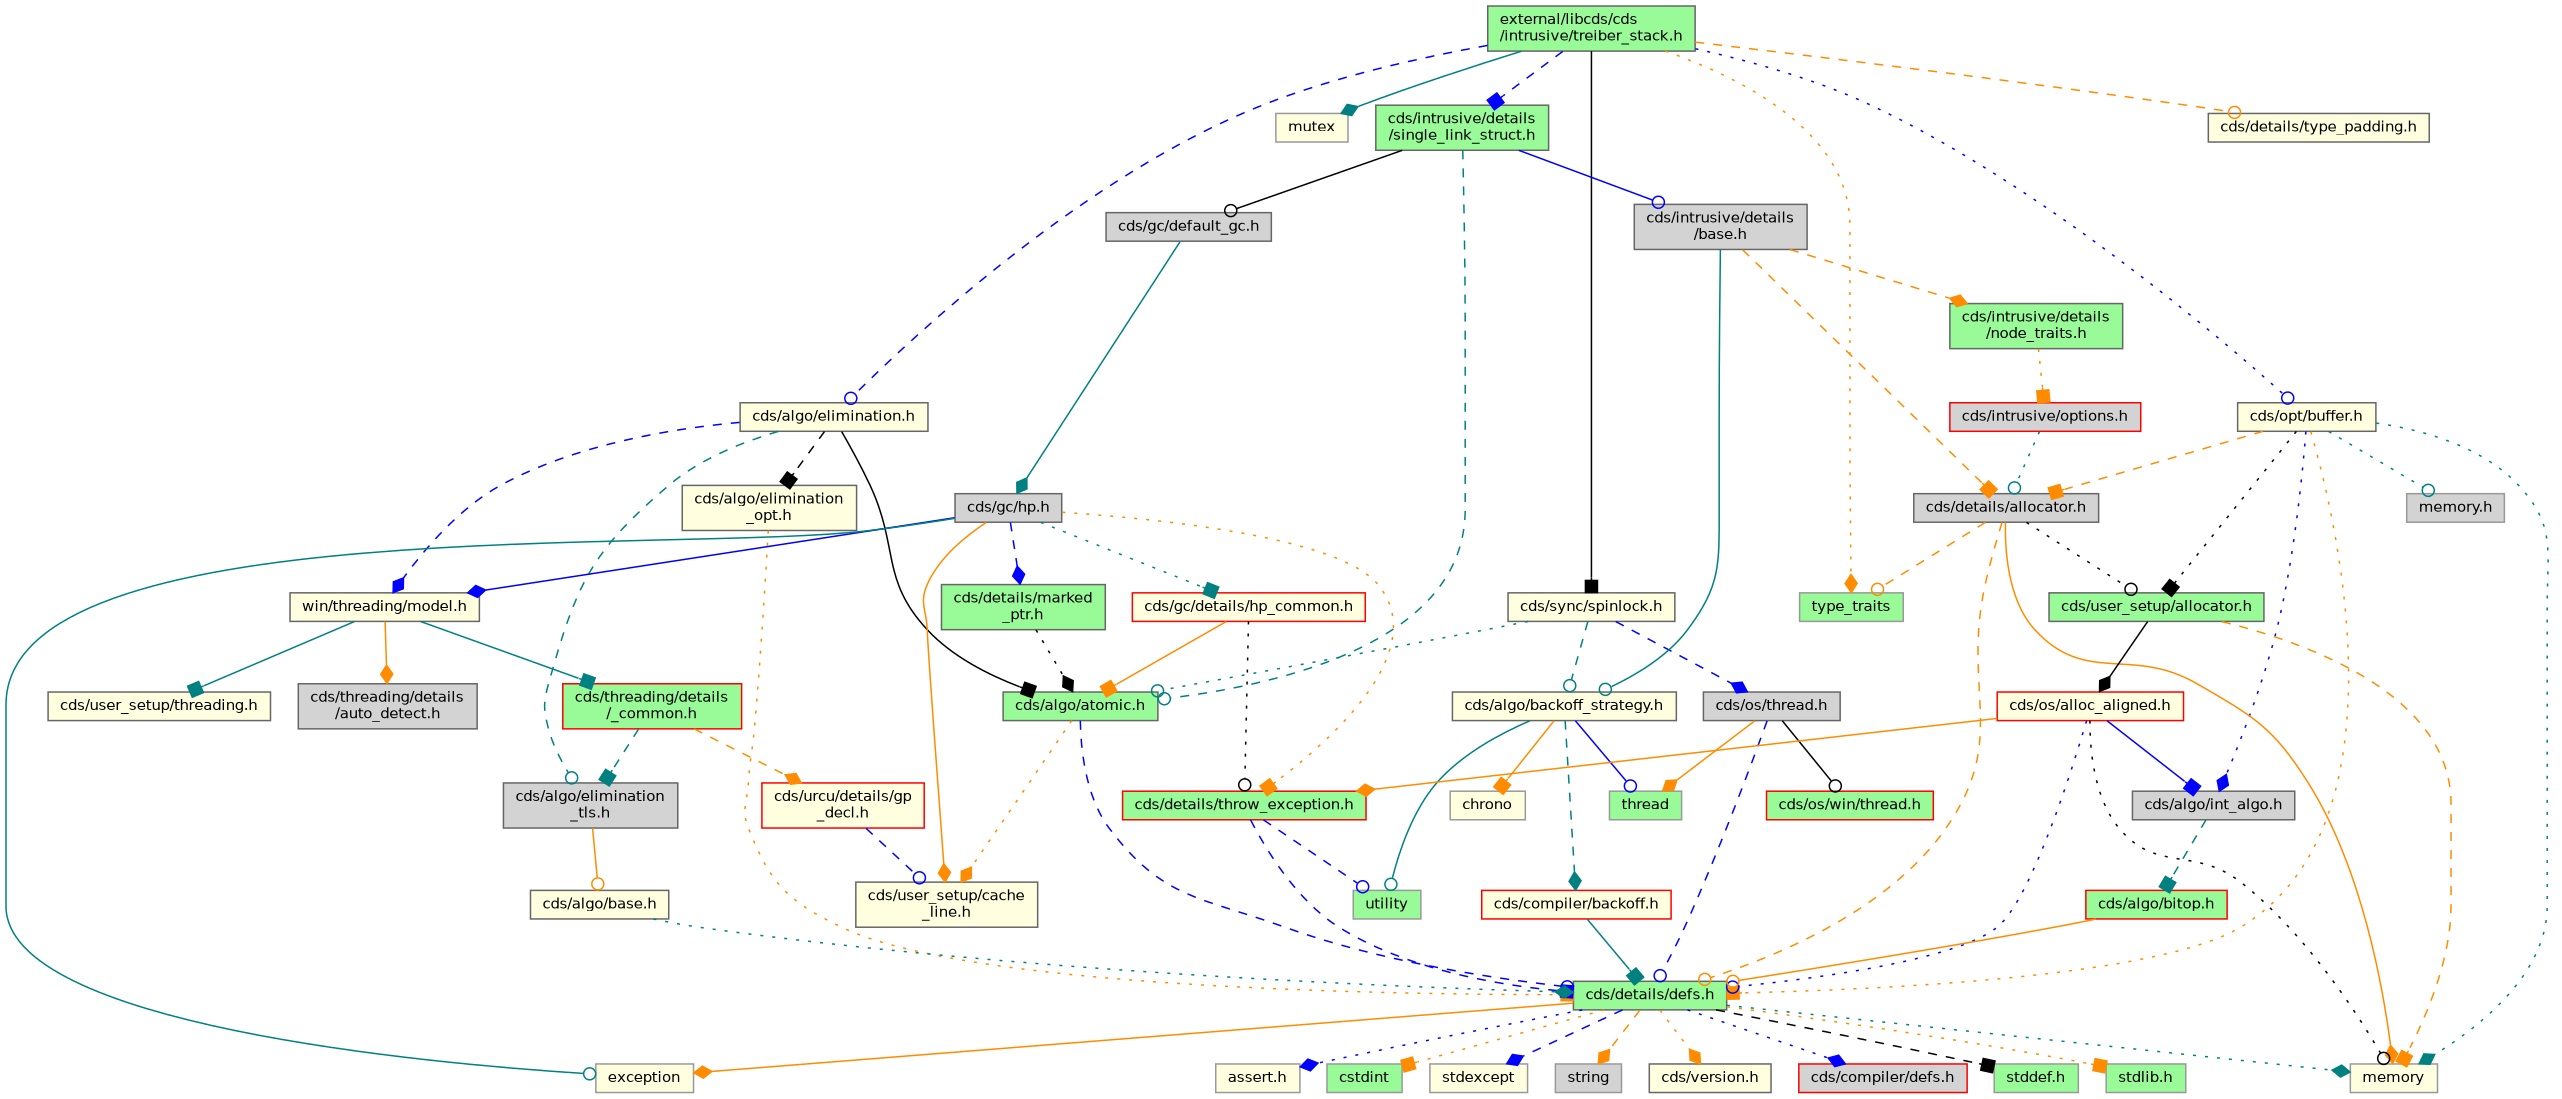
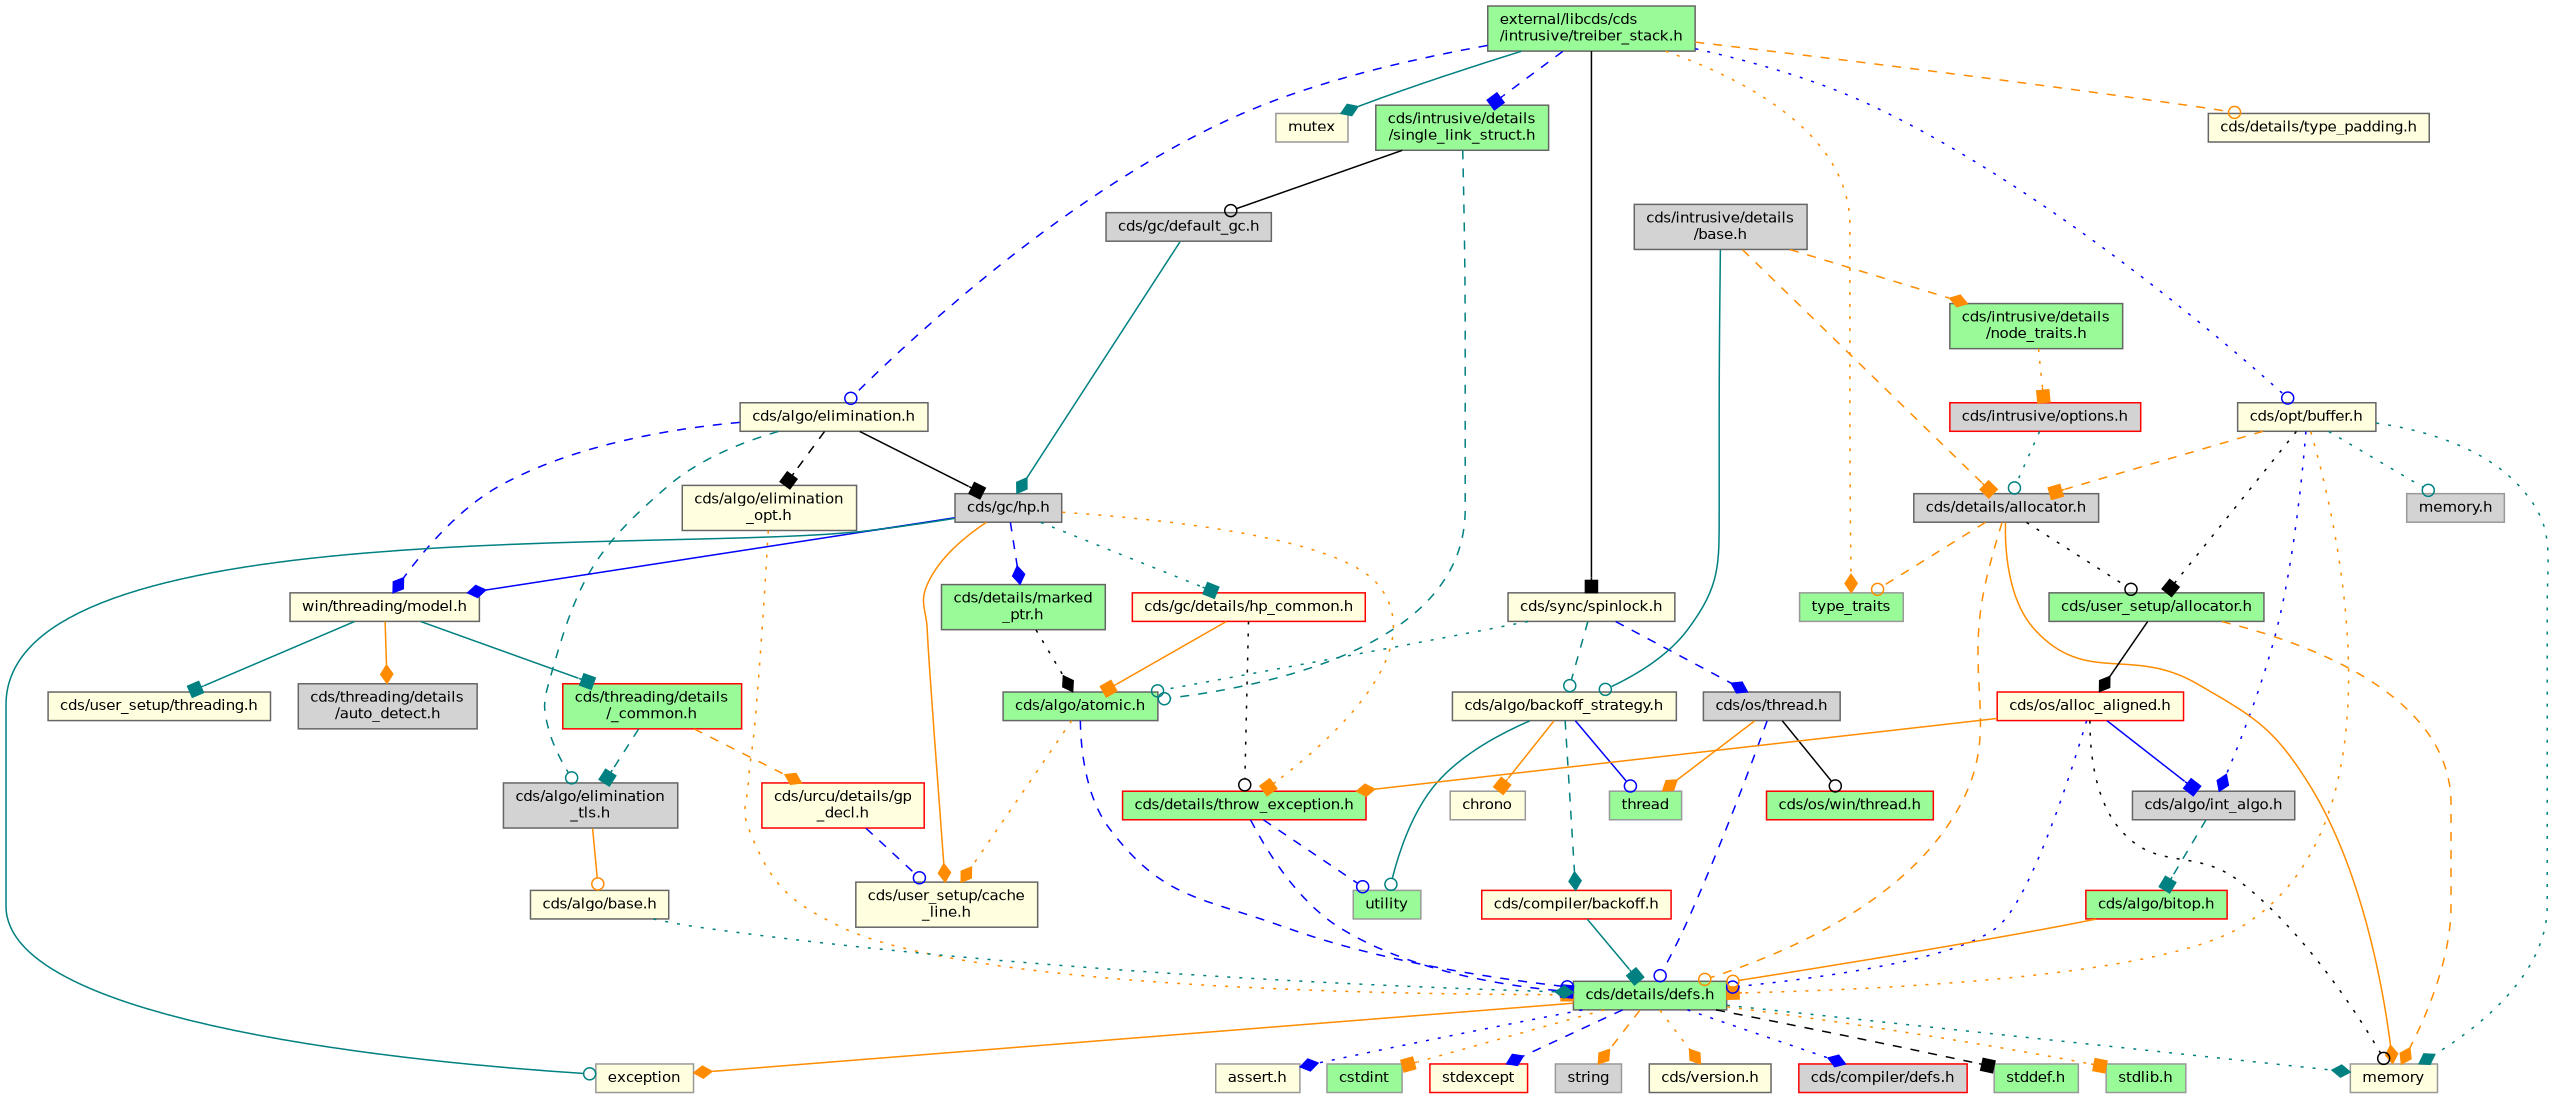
edge "cds/intrusive/details /single_link_struct.h" -> "cds/intrusive/details /base.h": removed
edge "cds/algo/elimination.h" -> "cds/algo/atomic.h": now "cds/algo/elimination.h" -> "cds/gc/hp.h"
edge "cds/user_setup/allocator.h" -> "memory": arrowhead box -> diamond
node "stdexcept": color grey60 -> red
